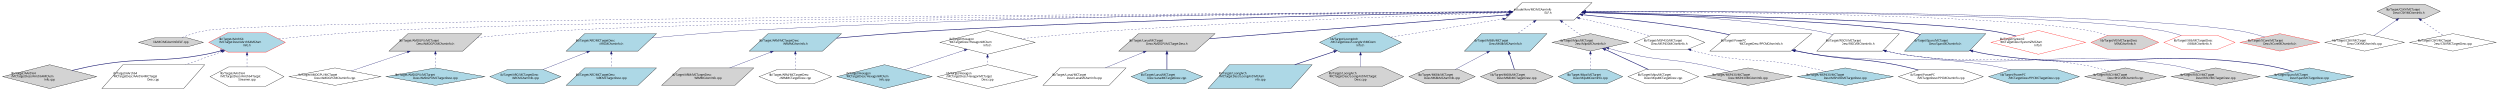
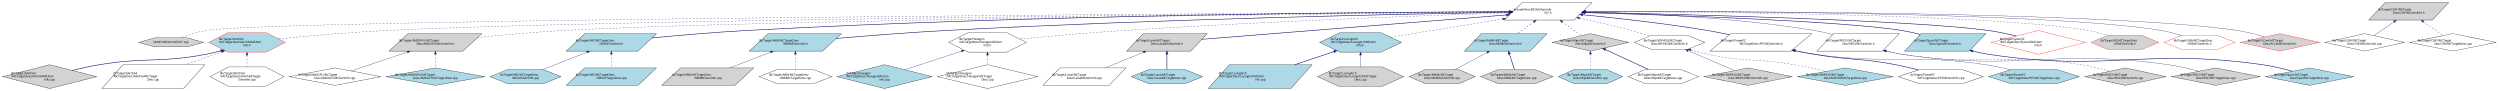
node "lib/Target/CSKY/MCTarget Desc/CSKYMCAsmInfo.h": shape hexagon -> parallelogram
edge "lib/Target/ARC/MCTargetDesc /ARCMCAsmInfo.h" -> "include/llvm/MC/MCAsmInfo ELF.h": style solid -> bold
node "lib/Target/Hexagon /MCTargetDesc/HexagonMCAsm Info.h": shape diamond -> hexagon
node "lib/Target/Lanai/MCTarget Desc/AMDGPUMCTargetDesc.h": label "lib/Target/Lanai/MCTarget Desc/AMDGPUMCTargetDesc.h" -> "lib/Target/Lanai/MCTarget Desc/LanaiMCAsmInfo.h"
edge "lib/Target/MSP430/MCTarget Desc/MSP430MCAsmInfo.cpp" -> "lib/Target/Mips/MCTarget Desc/MipsMCAsmInfo.h": now "lib/Target/MSP430/MCTarget Desc/MSP430MCAsmInfo.cpp" -> "lib/Target/MSP430/MCTarget Desc/MSP430MCAsmInfo.h"
